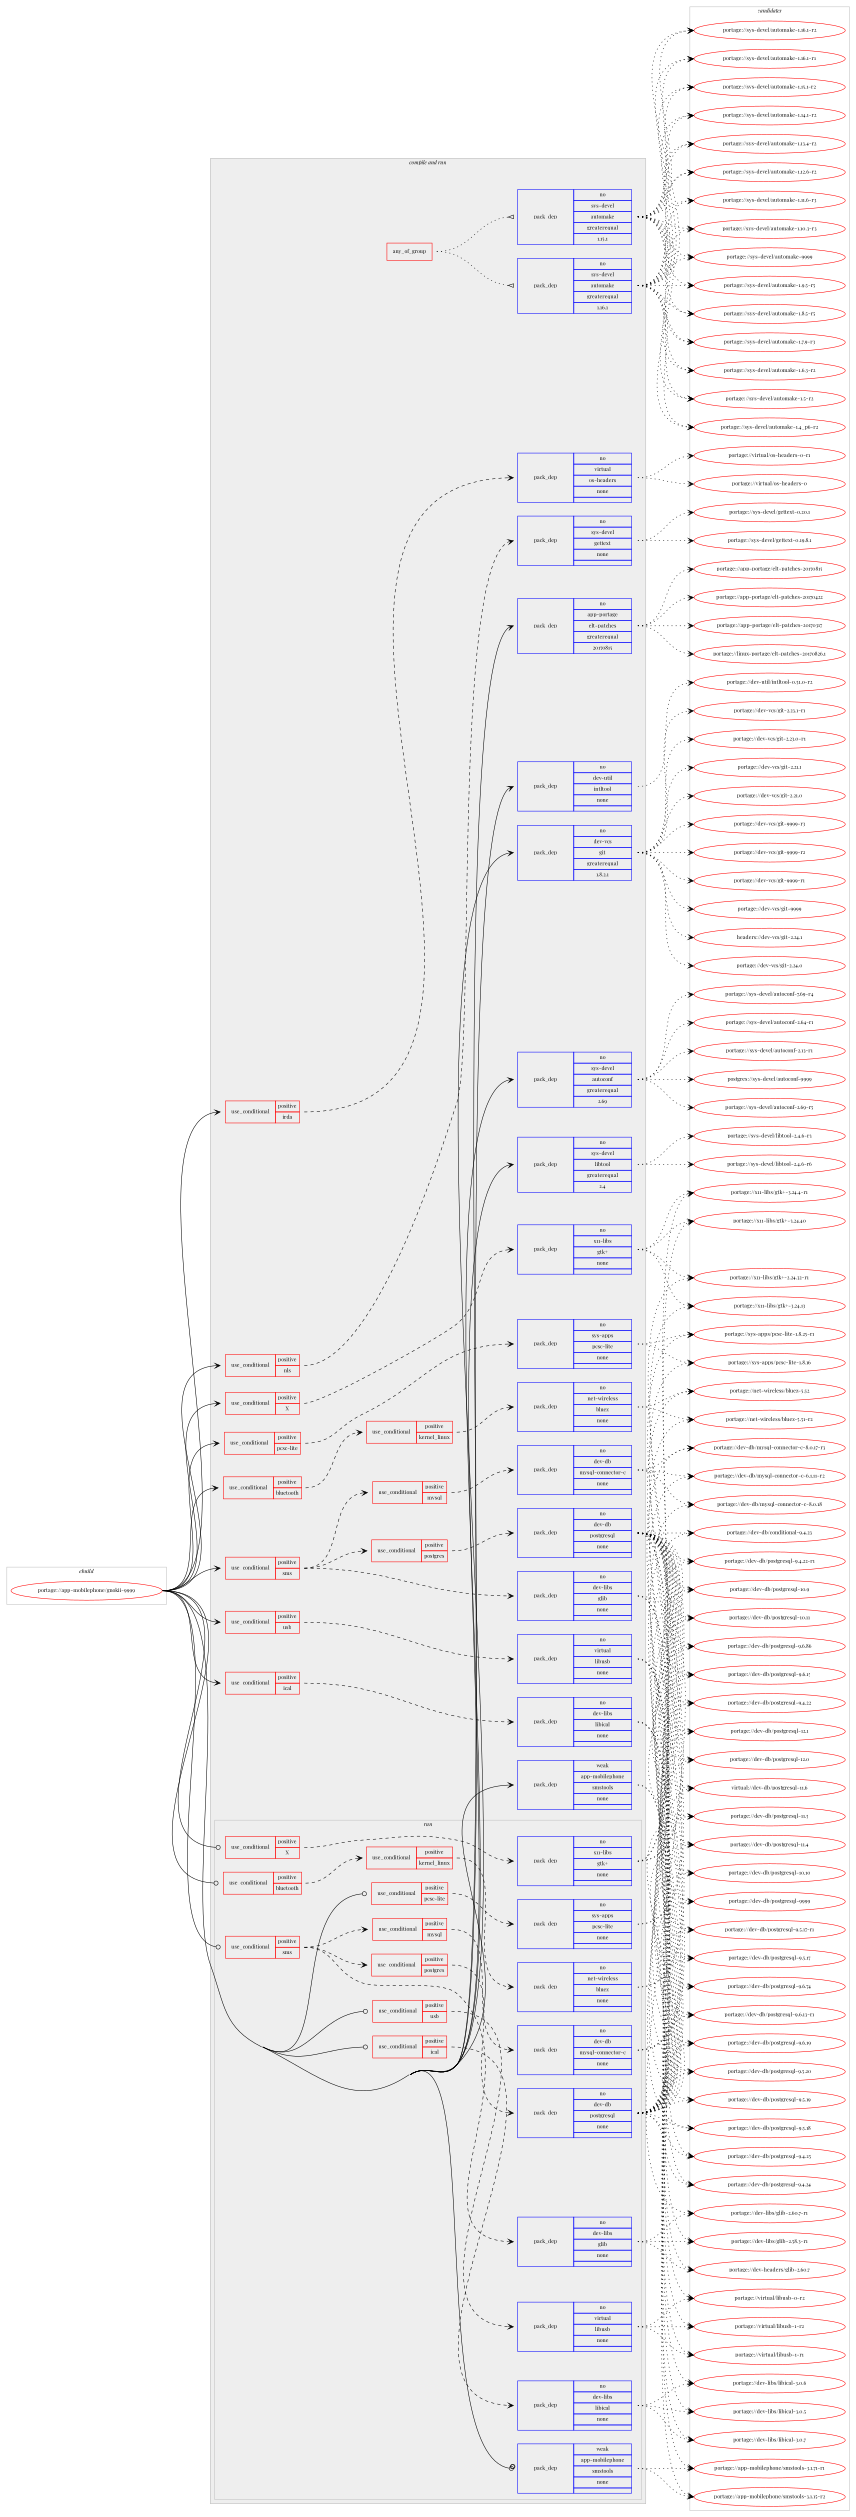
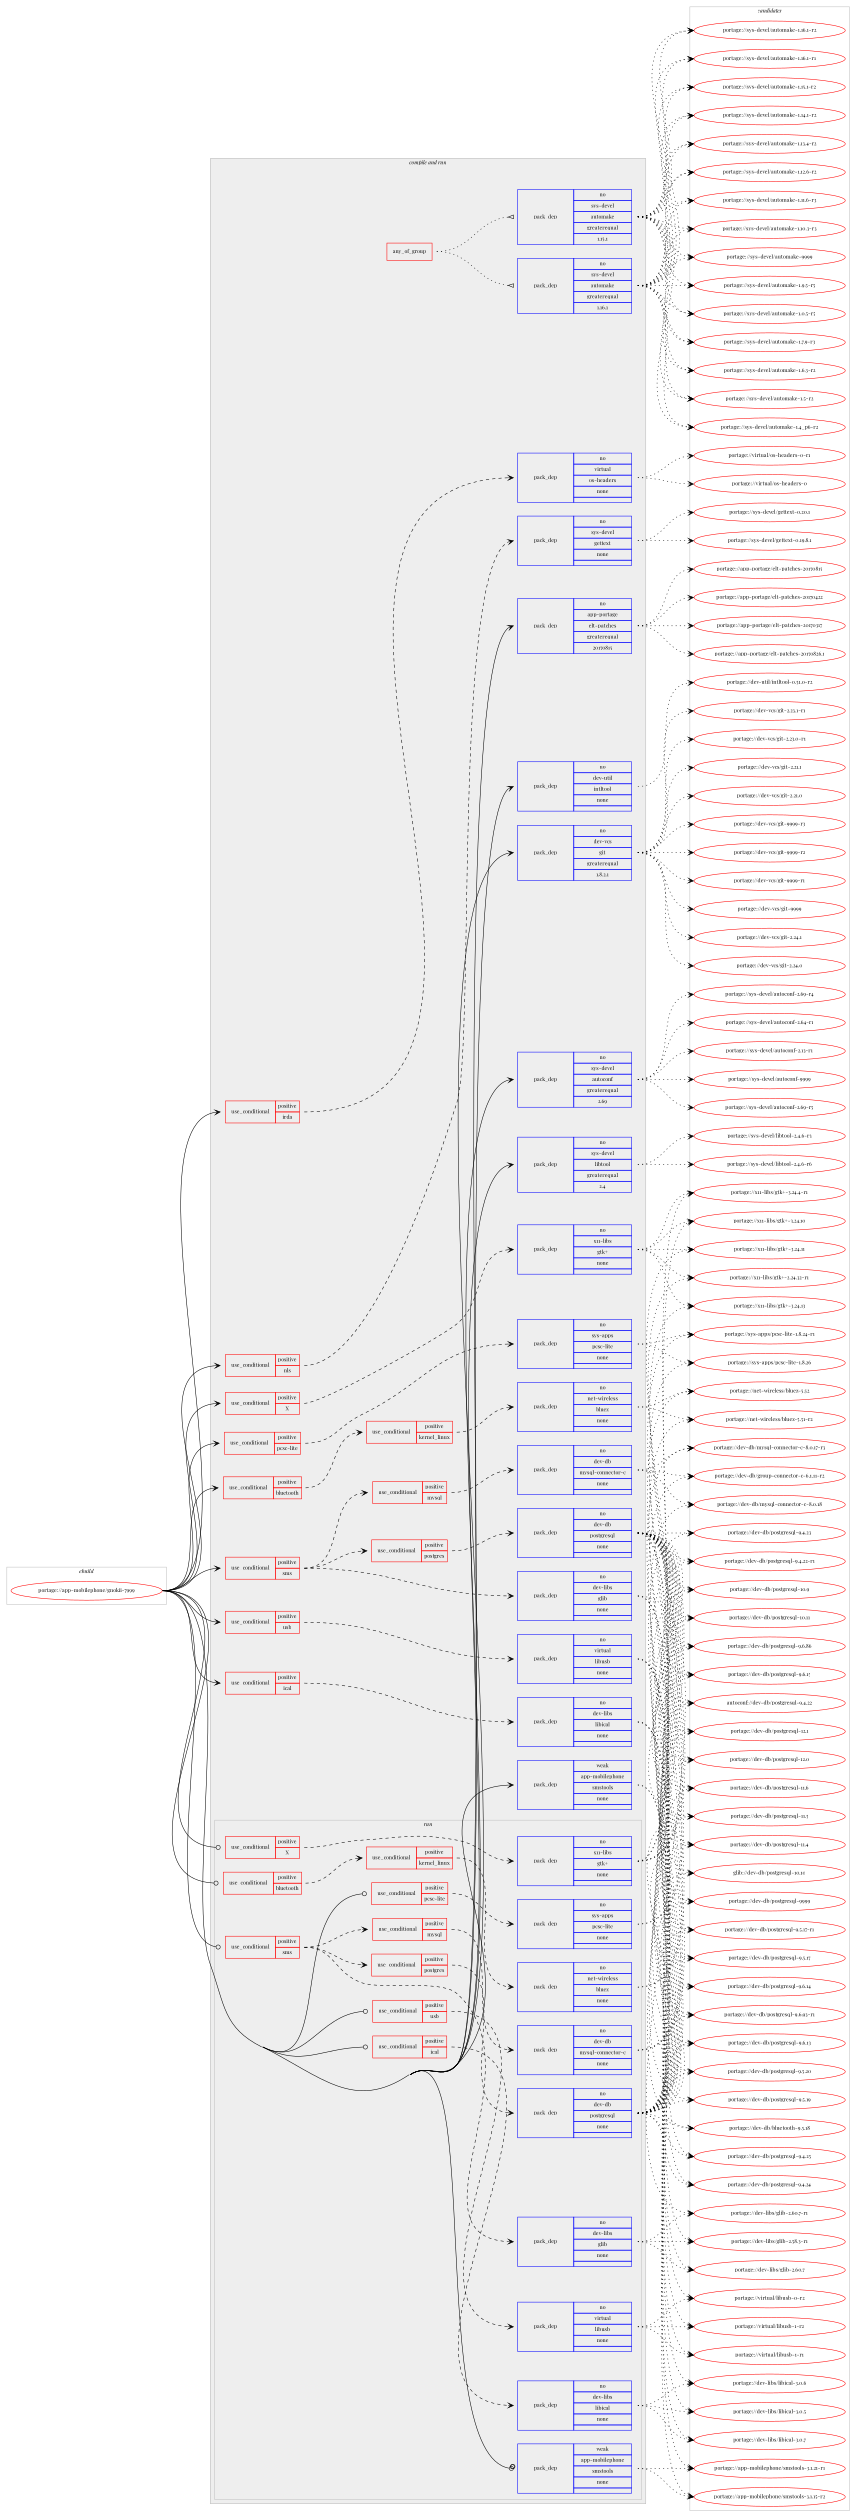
node "portage://sys-devel/automake-1.8.5-r5": label "portage://sys-devel/automake-1.8.5-r5" -> "portage://sys-devel/automake-1.0.5-r5"
node "portage://linux-portage/elt-patches-20170826.1": label "portage://linux-portage/elt-patches-20170826.1" -> "portage://app-portage/elt-patches-20170826.1"
node "headers://dev-vcs/git-2.24.1": label "headers://dev-vcs/git-2.24.1" -> "portage://dev-vcs/git-2.24.1"
node "portage://sys-devel/autoconf-7.69-r4": label "portage://sys-devel/autoconf-7.69-r4" -> "portage://sys-devel/autoconf-2.69-r4"
node "postgres://sys-devel/autoconf-9999": label "postgres://sys-devel/autoconf-9999" -> "portage://sys-devel/autoconf-9999"
node "portage://x11-libs/gtk+-3.24.40": label "portage://x11-libs/gtk+-3.24.40" -> "portage://x11-libs/gtk+-3.24.10"
node "portage://x11-libs/gtk+-3.24.11": added
node "portage://sys-apps/pcsc-lite-1.8.25-r1": label "portage://sys-apps/pcsc-lite-1.8.25-r1" -> "portage://sys-apps/pcsc-lite-1.8.24-r1"
node "portage://sys-apps/pcsc-lite-1.8.16": label "portage://sys-apps/pcsc-lite-1.8.16" -> "portage://sys-apps/pcsc-lite-1.8.26"
node "portage://dev-db/mysql-connector-c-6.1.11-r2": label "portage://dev-db/mysql-connector-c-6.1.11-r2" -> "portage://dev-db/group-connector-c-6.1.11-r2"
node "portage://dev-db/conditional-9.4.23": label "portage://dev-db/conditional-9.4.23" -> "portage://dev-db/postgresql-9.4.23"
node "portage://app-mobilephone/gnokii-9999": label "portage://app-mobilephone/gnokii-9999" -> "portage://app-mobilephone/gnokii-7999"
node "portage://dev-db/postgresql-9.4.22": label "portage://dev-db/postgresql-9.4.22" -> "autoconf://dev-db/postgresql-9.4.22"
node "virtual://dev-db/postgresql-11.6": label "virtual://dev-db/postgresql-11.6" -> "portage://dev-db/postgresql-11.6"
node "portage://dev-db/postgresql-10.10": label "portage://dev-db/postgresql-10.10" -> "glib://dev-db/postgresql-10.10"
node "portage://dev-db/postgresql-9.6.74": label "portage://dev-db/postgresql-9.6.74" -> "portage://dev-db/postgresql-9.6.14"
node "portage://dev-db/postgresql-9.6.13-r1": label "portage://dev-db/postgresql-9.6.13-r1" -> "portage://dev-db/postgresql-9.6.93-r1"
node "portage://dev-db/postgresql-9.6.19": label "portage://dev-db/postgresql-9.6.19" -> "portage://dev-db/postgresql-9.6.13"
node "portage://dev-db/postgresql-9.5.18": label "portage://dev-db/postgresql-9.5.18" -> "portage://dev-db/bluetooth-9.5.18"
node "portage://dev-headers/glib-2.60.7": label "portage://dev-headers/glib-2.60.7" -> "portage://dev-libs/glib-2.60.7"
node "portage://app-mobilephone/smstools-3.1.71-r1": label "portage://app-mobilephone/smstools-3.1.71-r1" -> "portage://app-mobilephone/smstools-3.1.21-r1"
